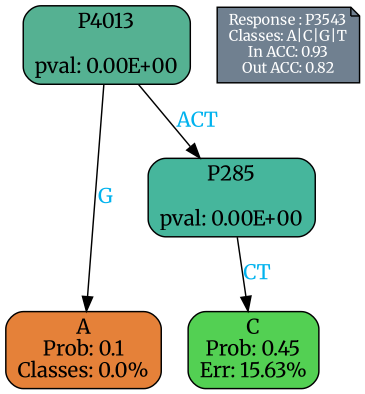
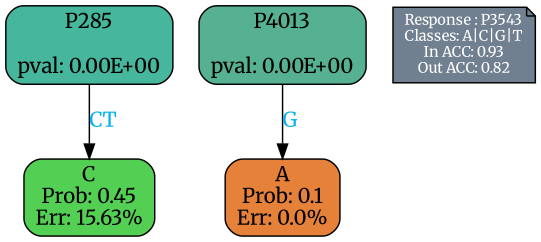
edge "P4013 pval: 0.00E+00" -> "P285 pval: 0.00E+00": removed, label "ACT"
node "A Prob: 0.1 Classes: 0.0%": label "A Prob: 0.1 Classes: 0.0%" -> "A Prob: 0.1 Err: 0.0%"
